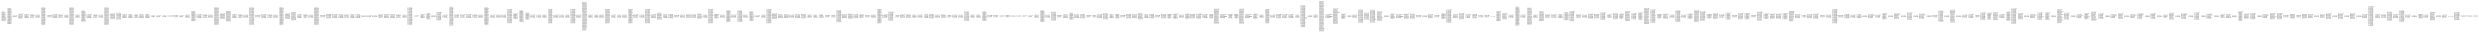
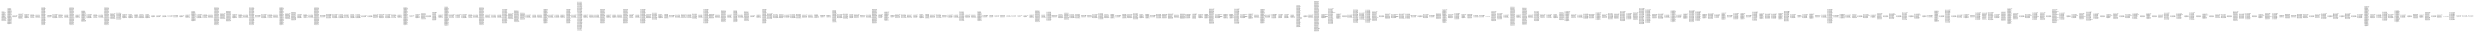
node "3ee: [NO_SSA] SUB 3ef: [NO_SSA] AND 3f0: [NO_SSA] EQ": removed
